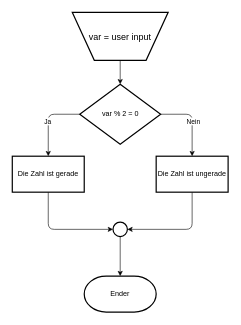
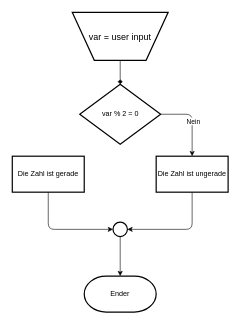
edge "var = user input" -> "var % 2 = 0": arrowhead classic -> diamond
edge "var % 2 = 0" -> "Die Zahl ist gerade": removed, label "Ja"
